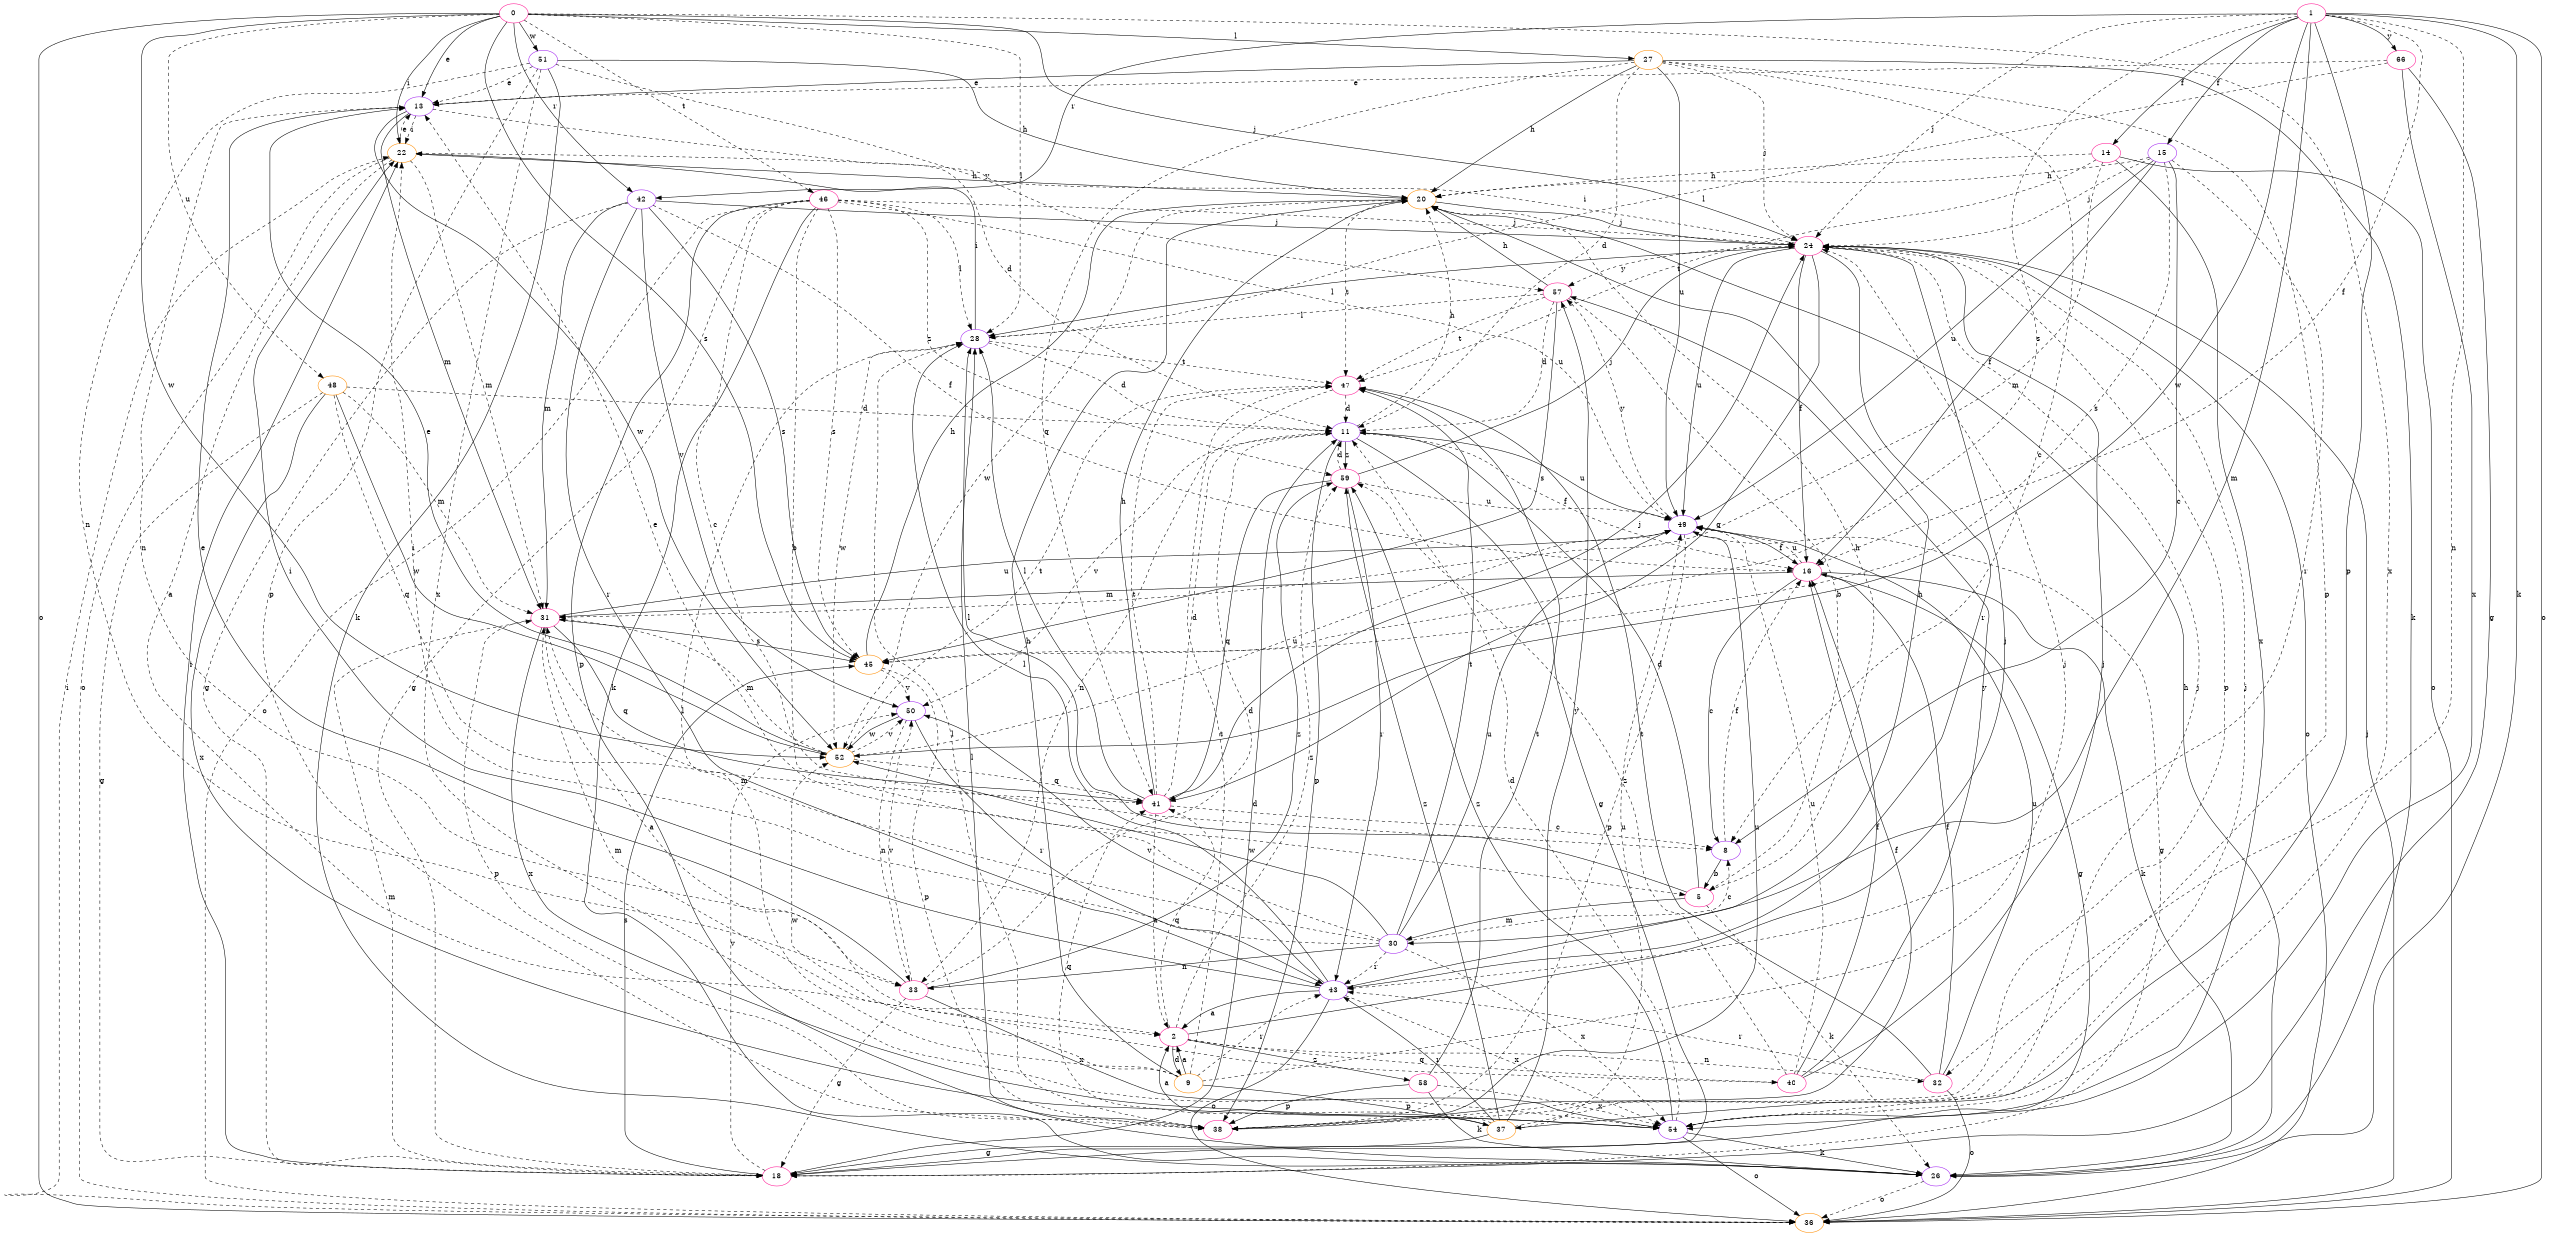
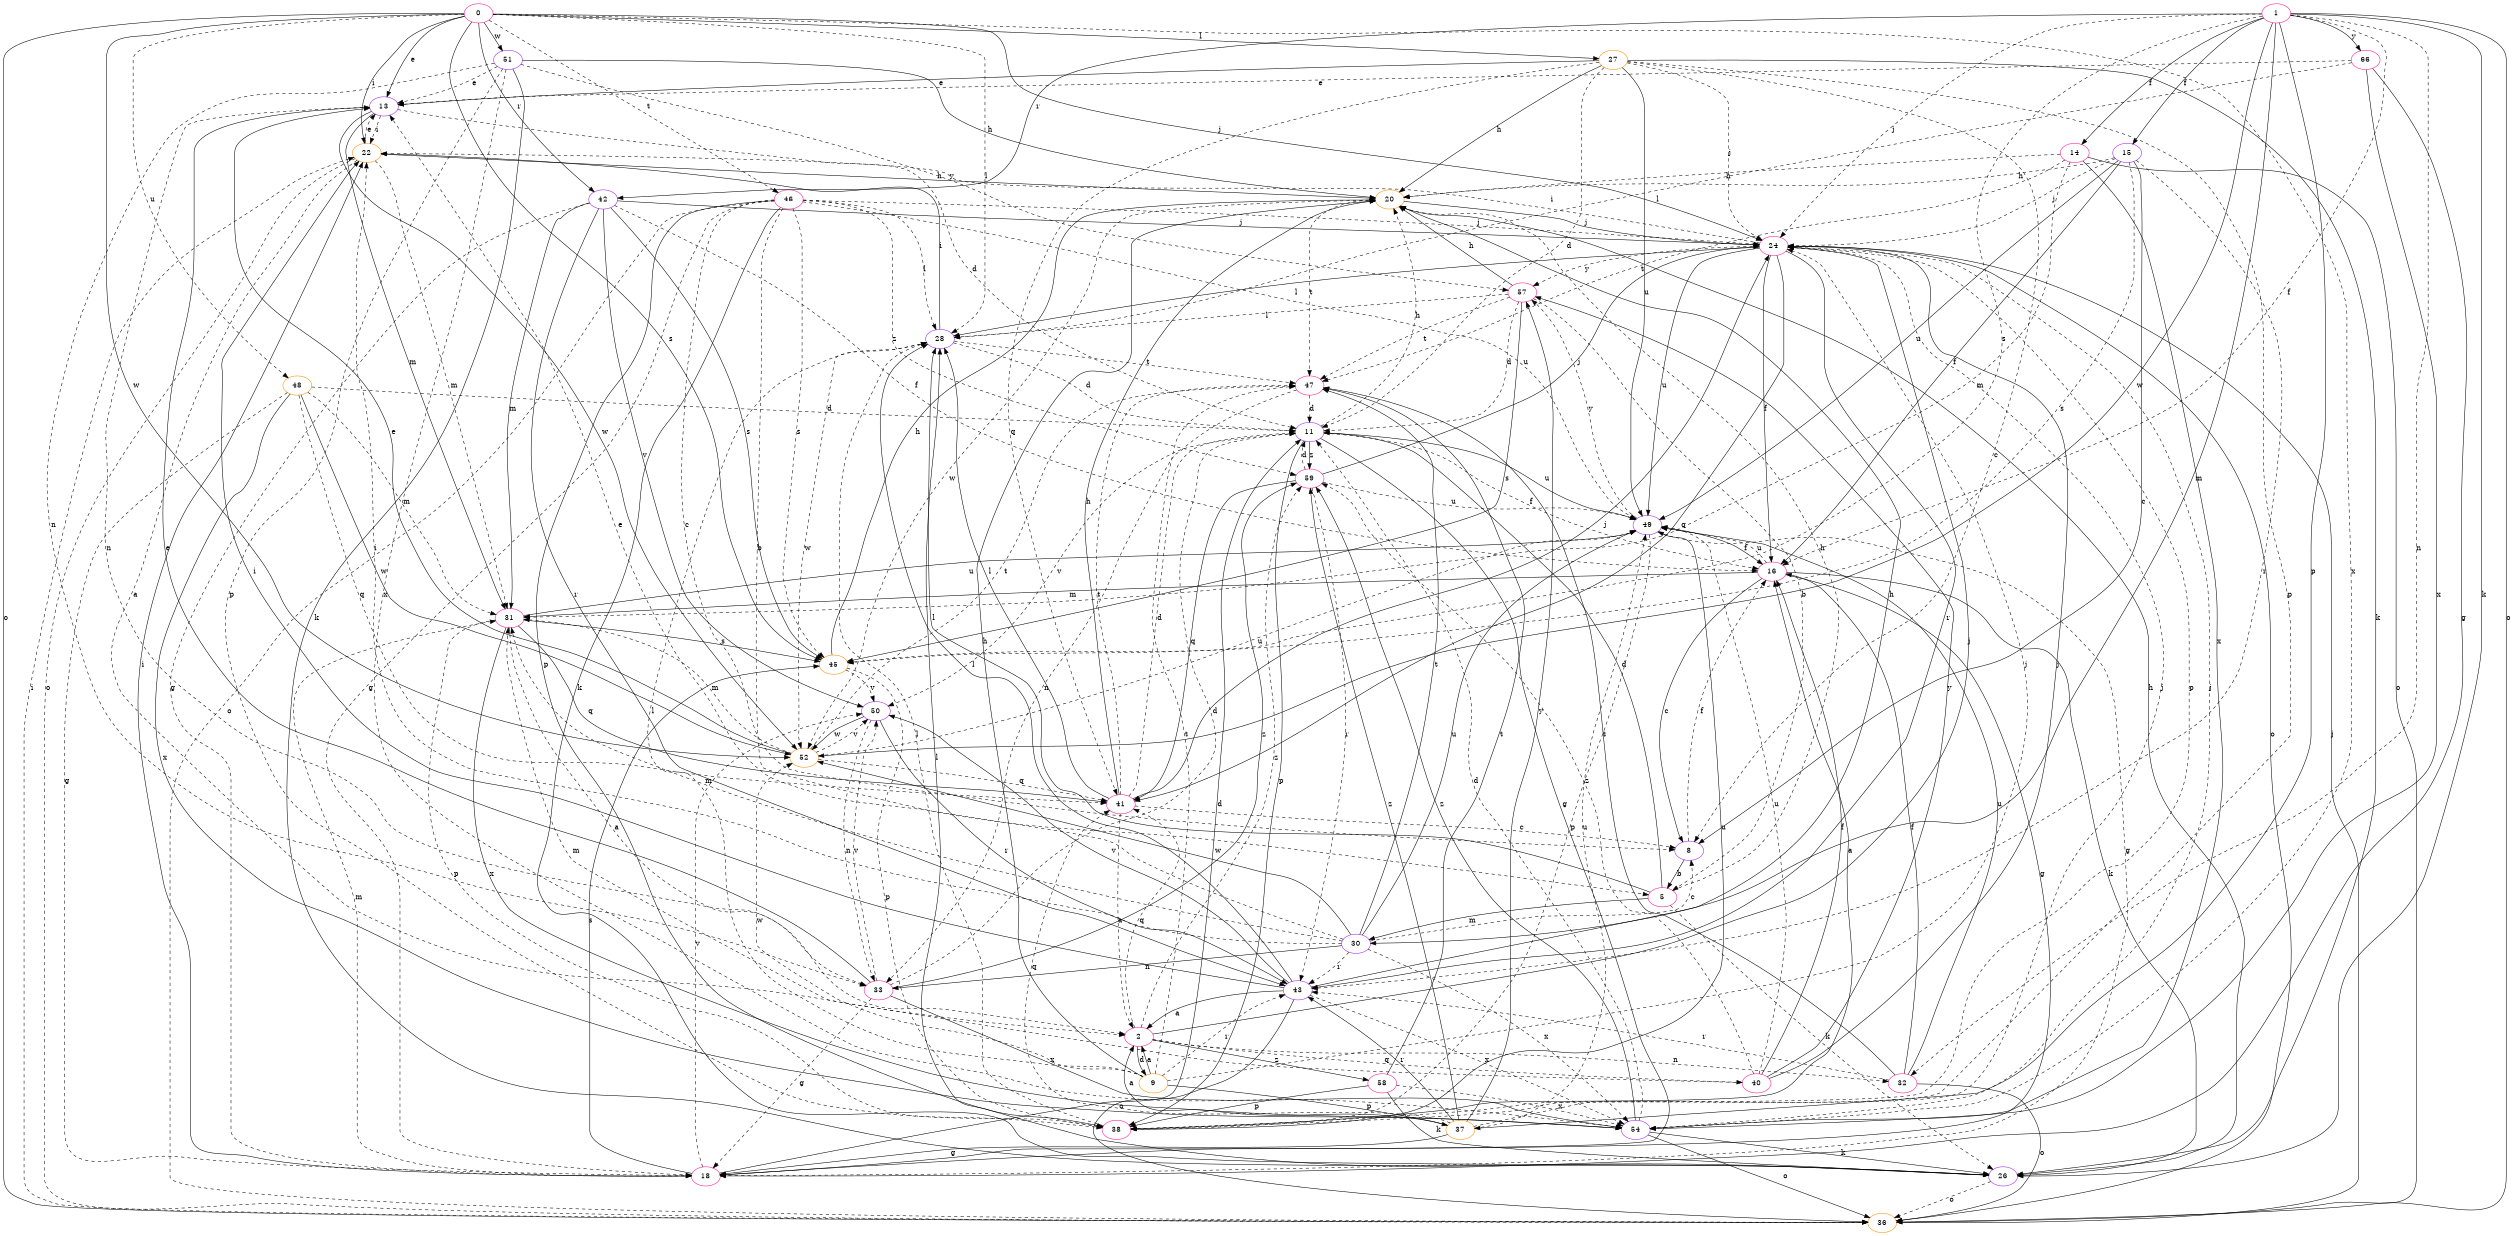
edge "59" -> "43": style solid -> dashed
edge "38" -> "16": label "f" -> "a"
